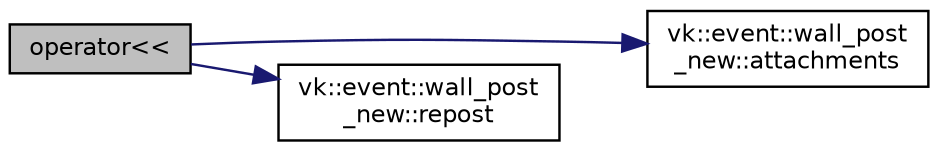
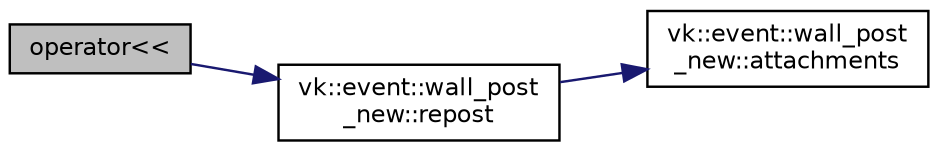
edge "operator<<" -> "vk::event::wall_post _new::attachments": now "vk::event::wall_post _new::repost" -> "vk::event::wall_post _new::attachments"
